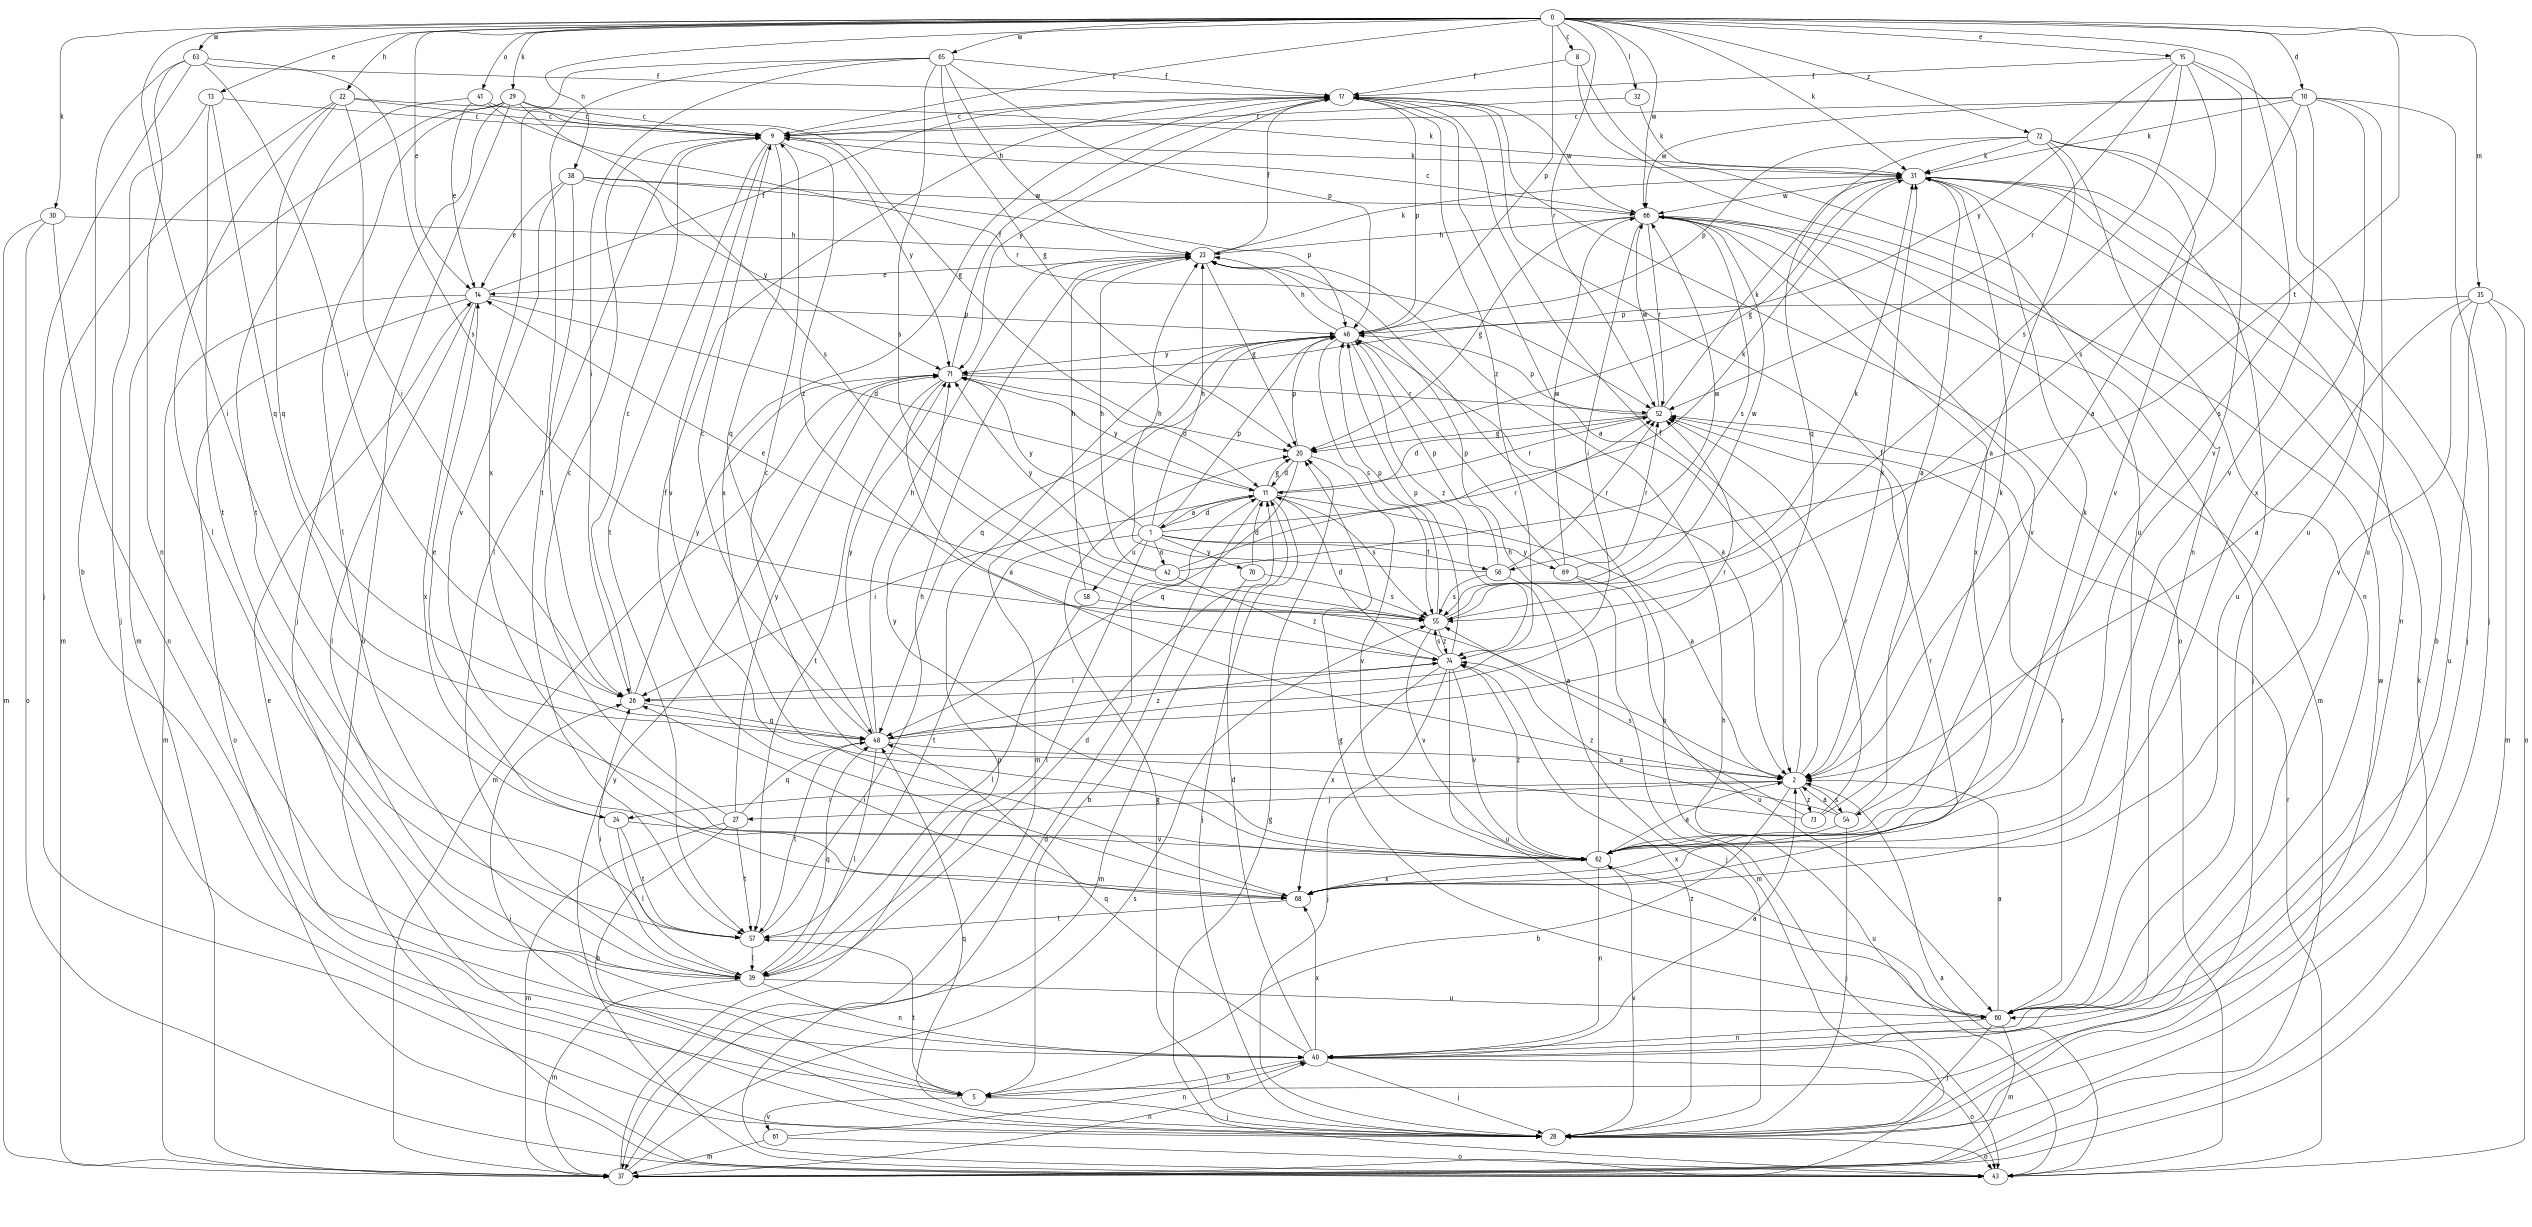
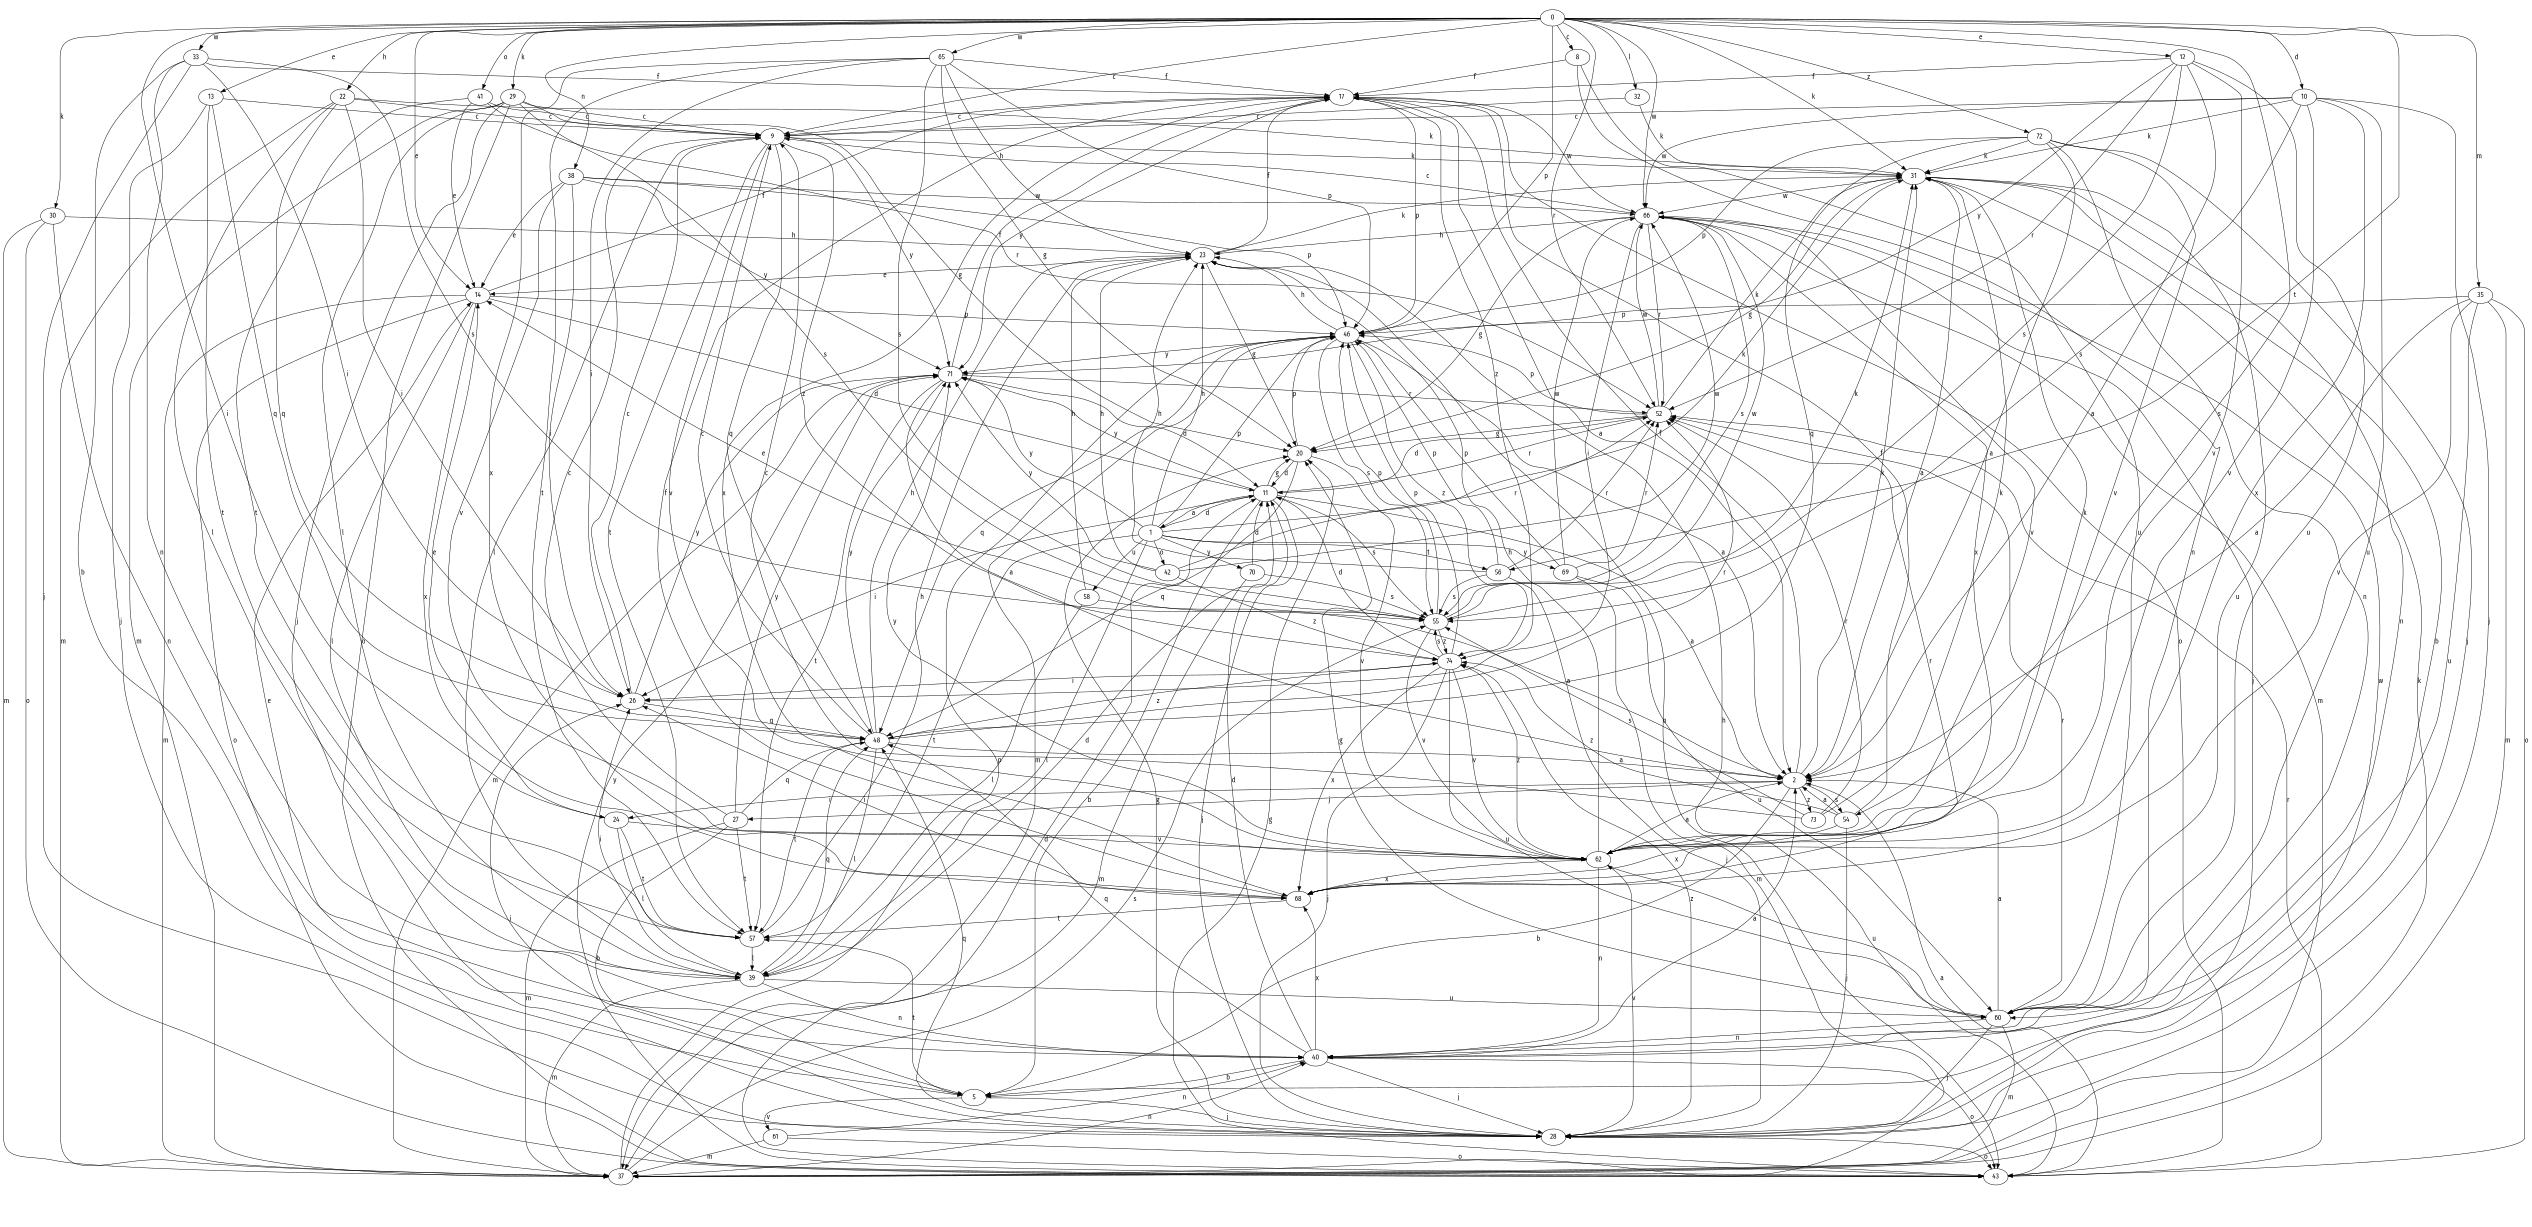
node "63": label "63" -> "33"
node "15": label "15" -> "12"
